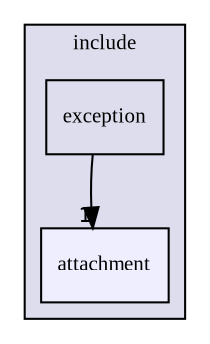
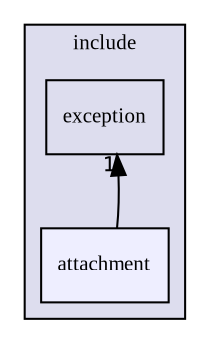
edge "exception" -> "attachment": reversed
